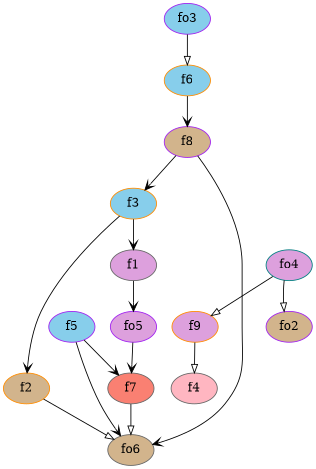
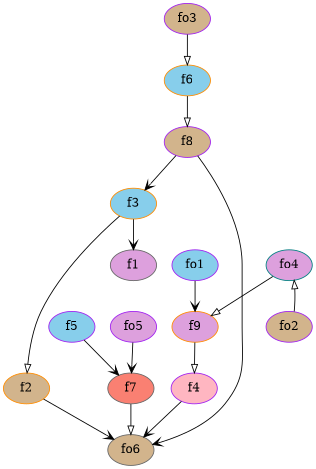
node "fo3": fillcolor skyblue -> tan
edge "f6" -> "f8": arrowhead vee -> onormal
node "fo1": added
edge "f3" -> "f2": arrowhead vee -> onormal
edge "f1" -> "fo5": removed
edge "fo4" -> "fo2": reversed
edge "f5" -> "fo6": now "f4" -> "fo6"
node "f4": color gray40 -> purple
edge "f2" -> "fo6": arrowhead onormal -> vee
